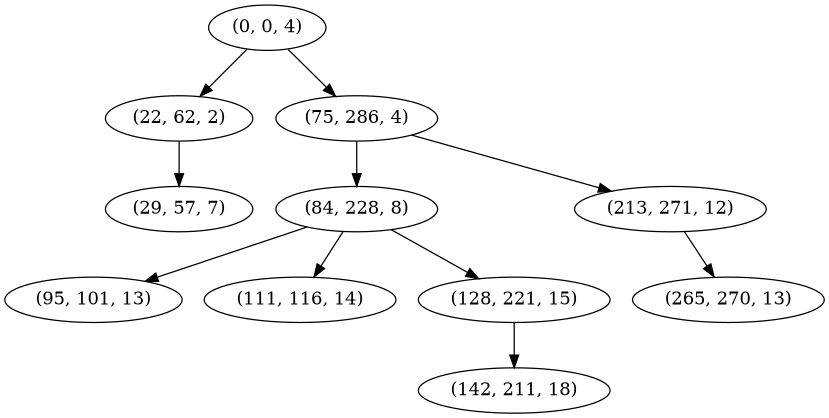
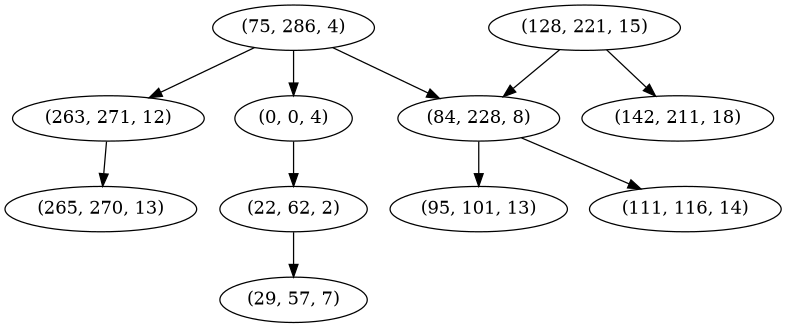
edge "(0, 0, 4)" -> "(75, 286, 4)": reversed
node "(213, 271, 12)": label "(213, 271, 12)" -> "(263, 271, 12)"
edge "(84, 228, 8)" -> "(128, 221, 15)": reversed
